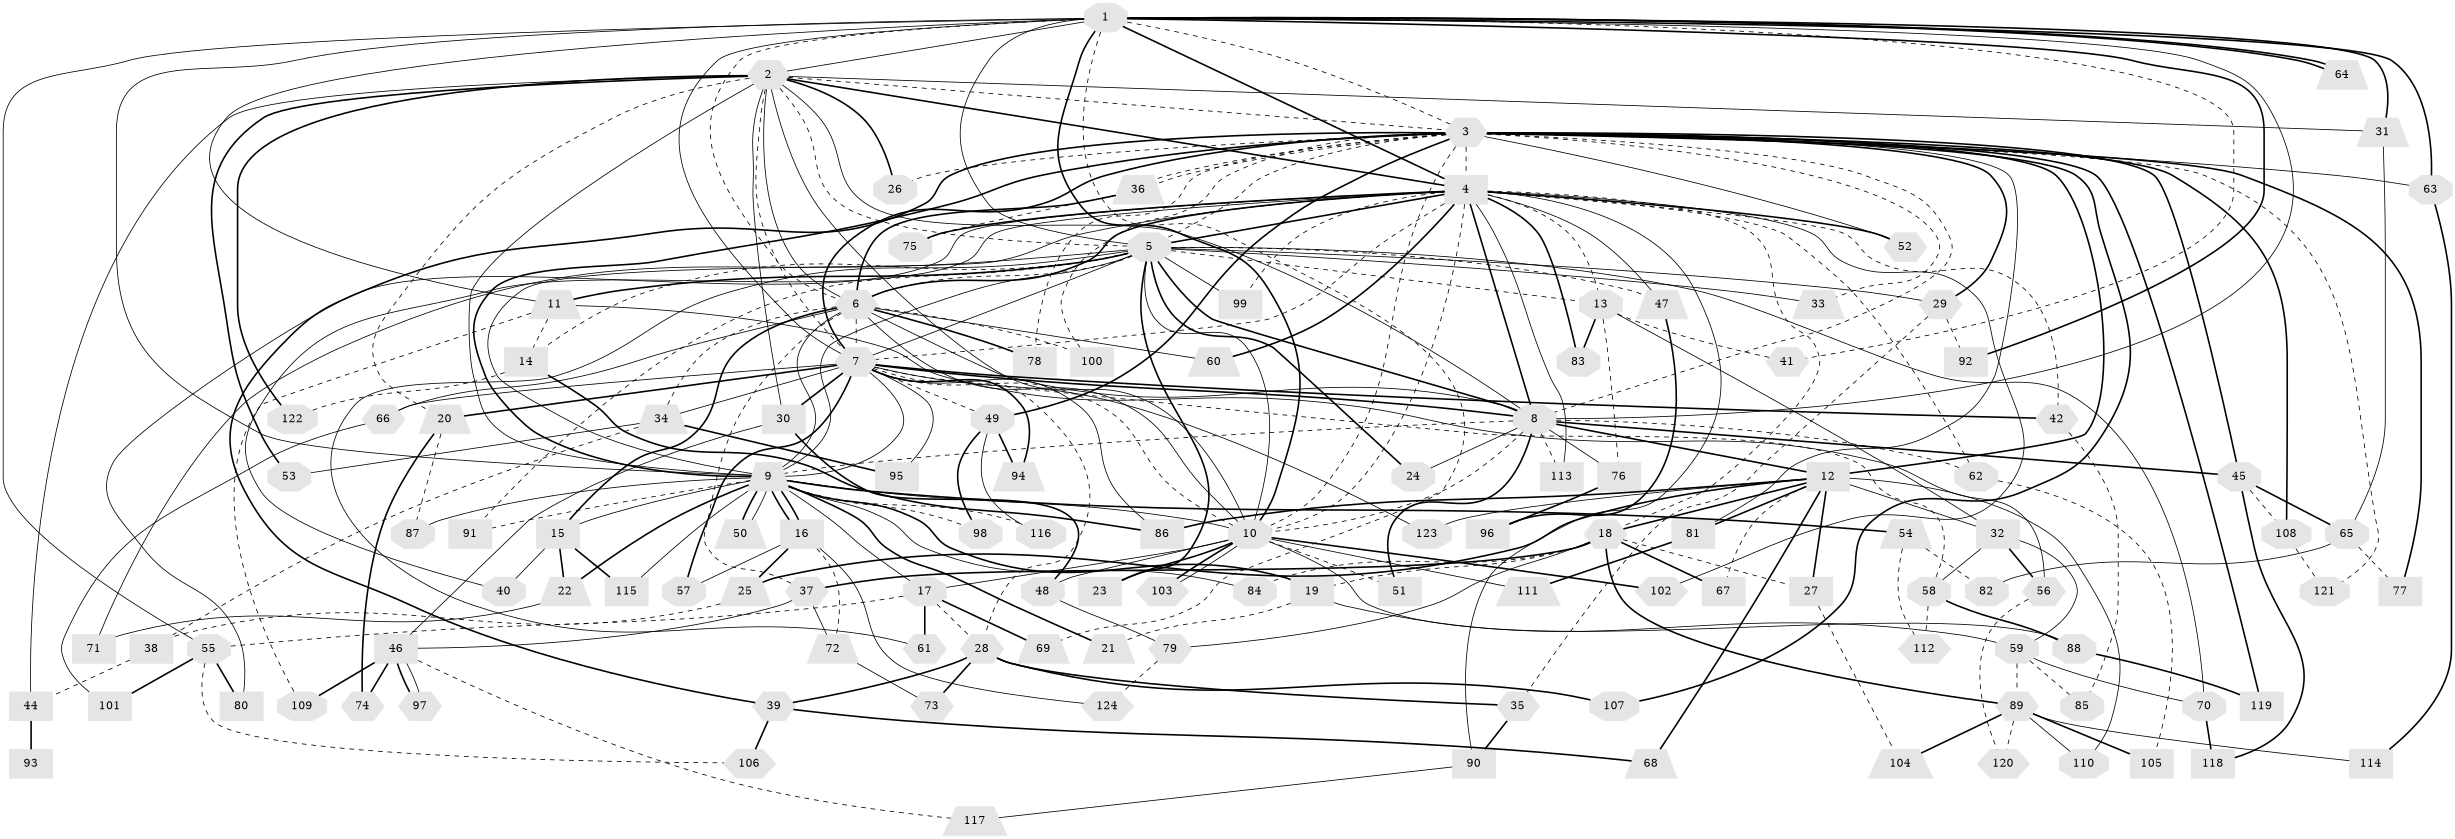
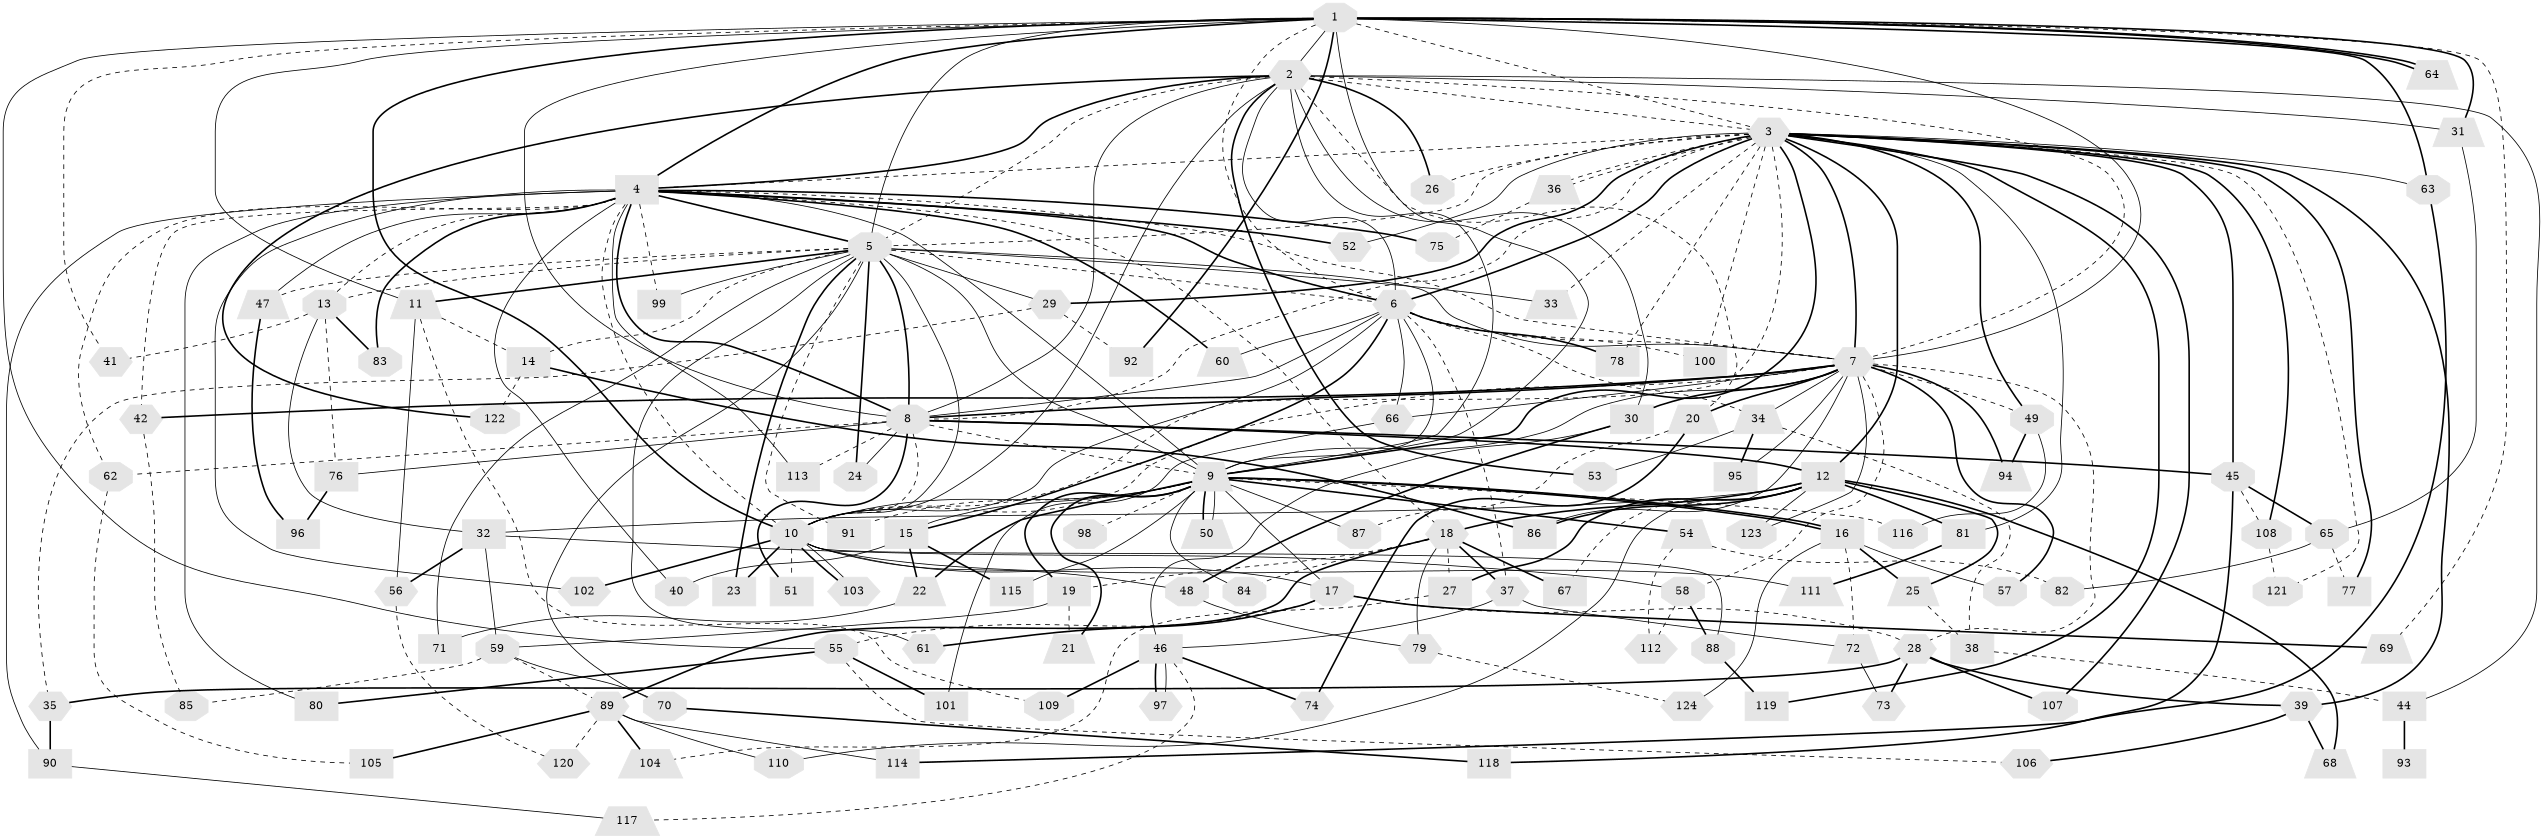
edge "36" -- "6": now "3" -- "6"
edge "49" -- "98": removed
